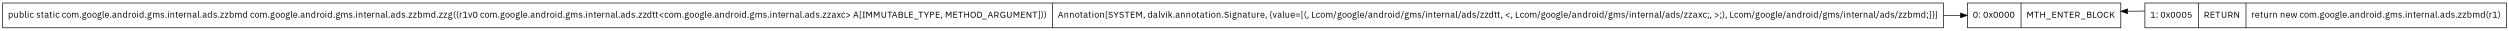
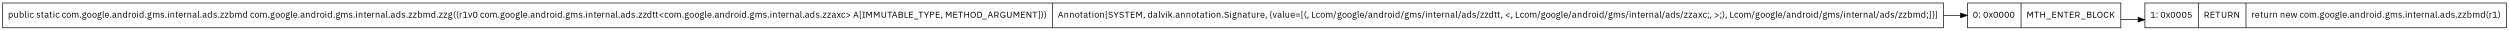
edge "1: 0x0005" -> "0: 0x0000": reversed
